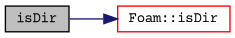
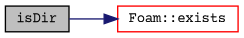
node "Foam::isDir": label "Foam::isDir" -> "Foam::exists"
